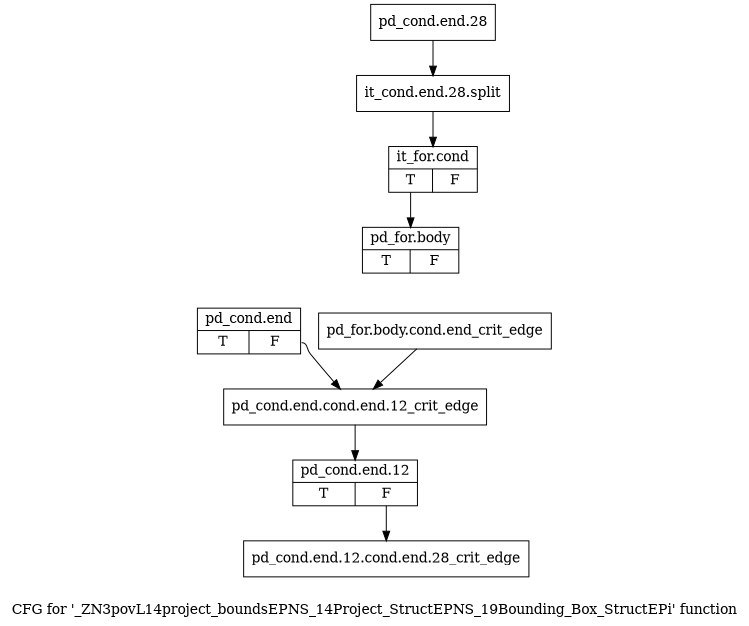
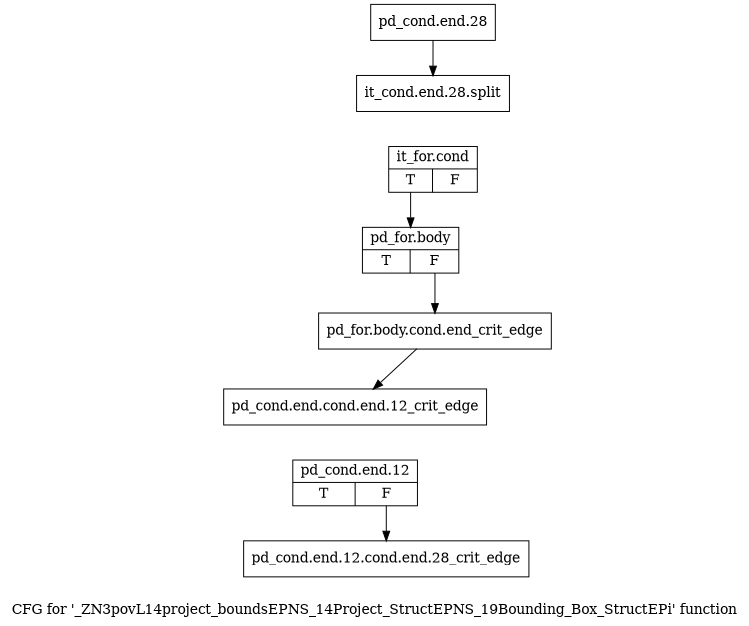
edge "it_cond.end.28.split" -> "it_for.cond": removed
edge "pd_for.body" -> "pd_for.body.cond.end_crit_edge": added
node "pd_cond.end": removed
edge "pd_cond.end.cond.end.12_crit_edge" -> "pd_cond.end.12": removed
